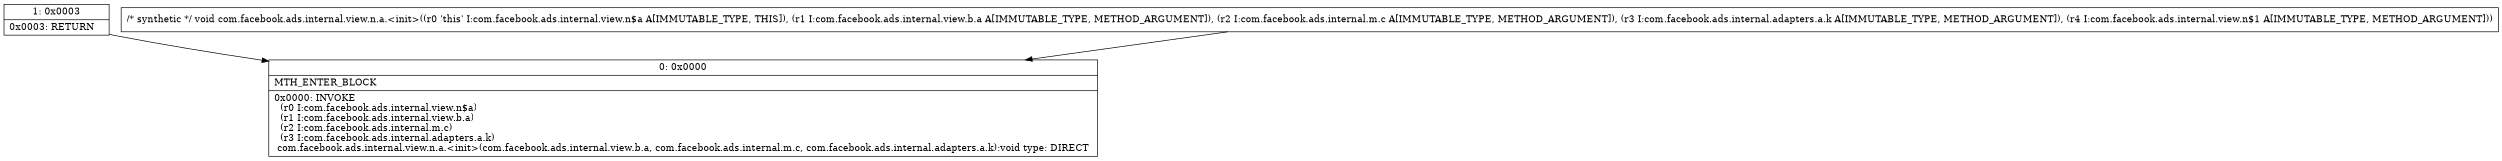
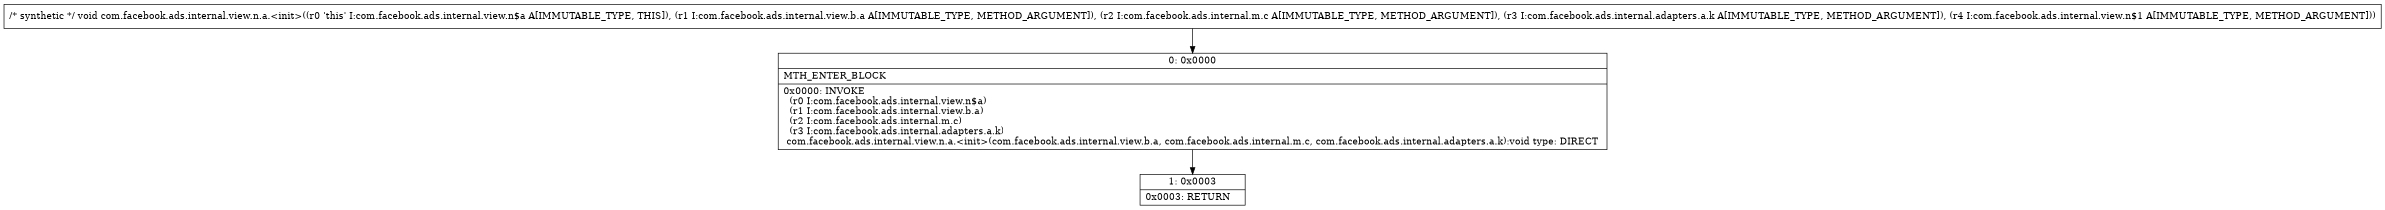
edge "1: 0x0003" -> "0: 0x0000": reversed
